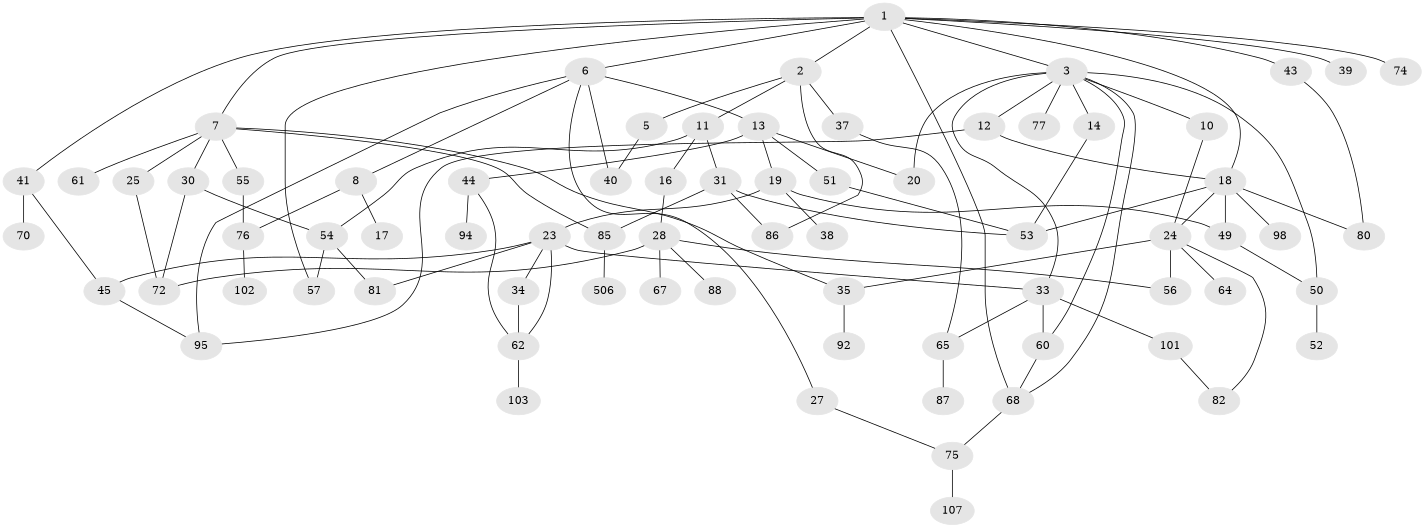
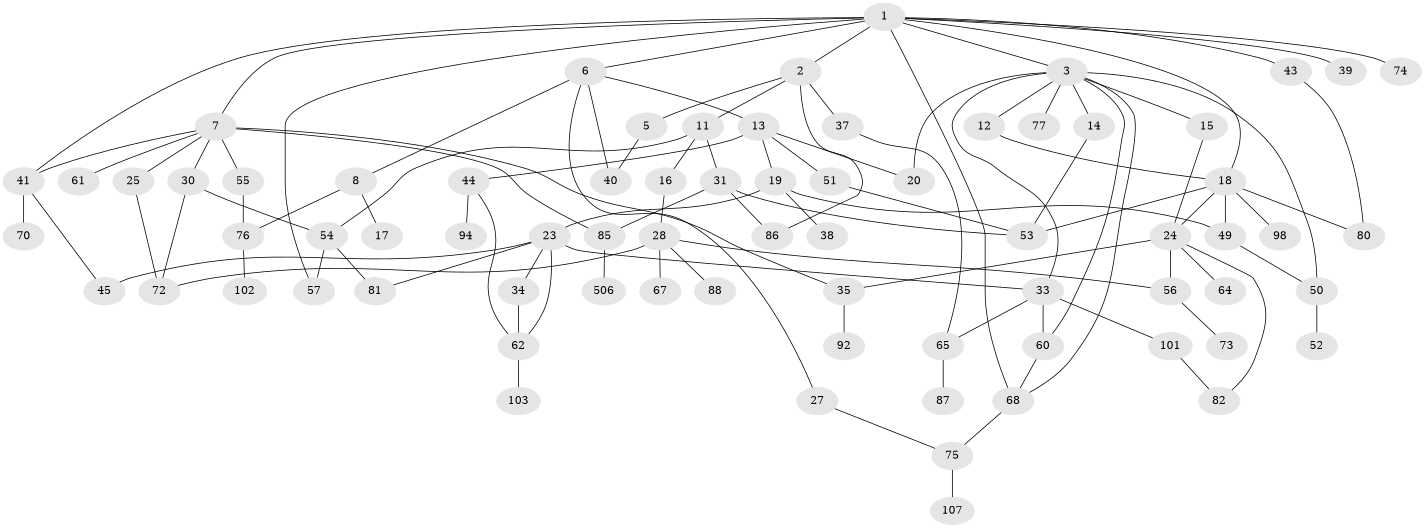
node "10": label "10" -> "15"
edge "7" -- "41": added
node "95": removed
node "73": added
